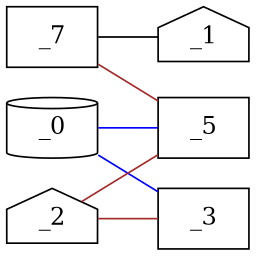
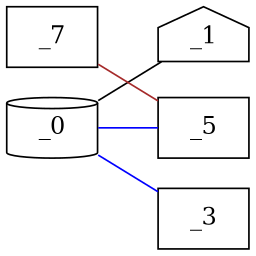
edge "_7" -- "_1": now "_0" -- "_1"
node "_2": removed
